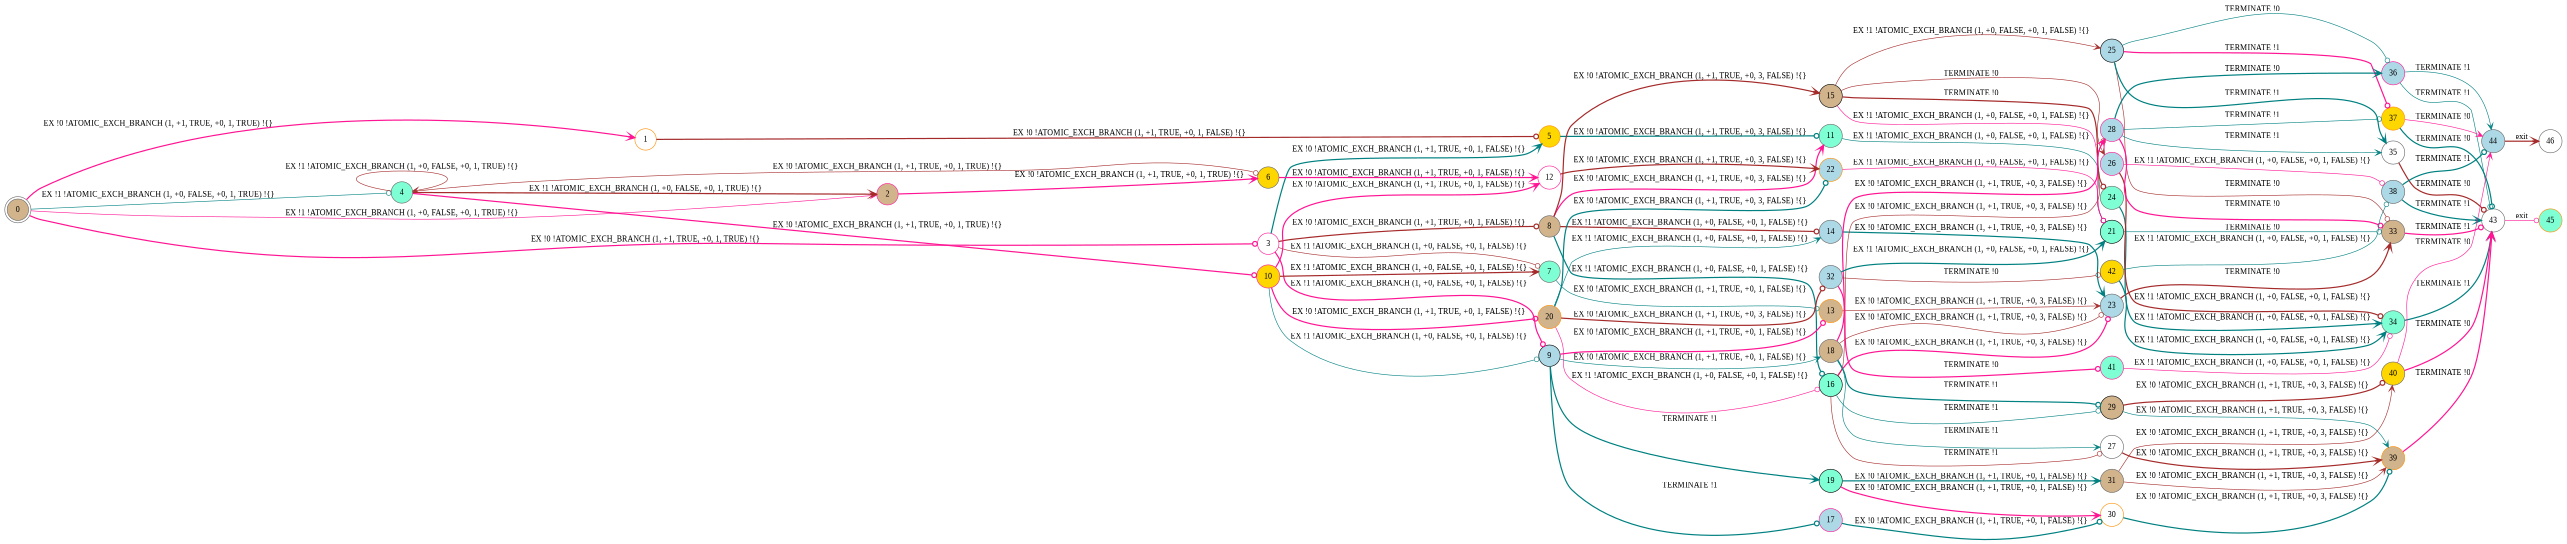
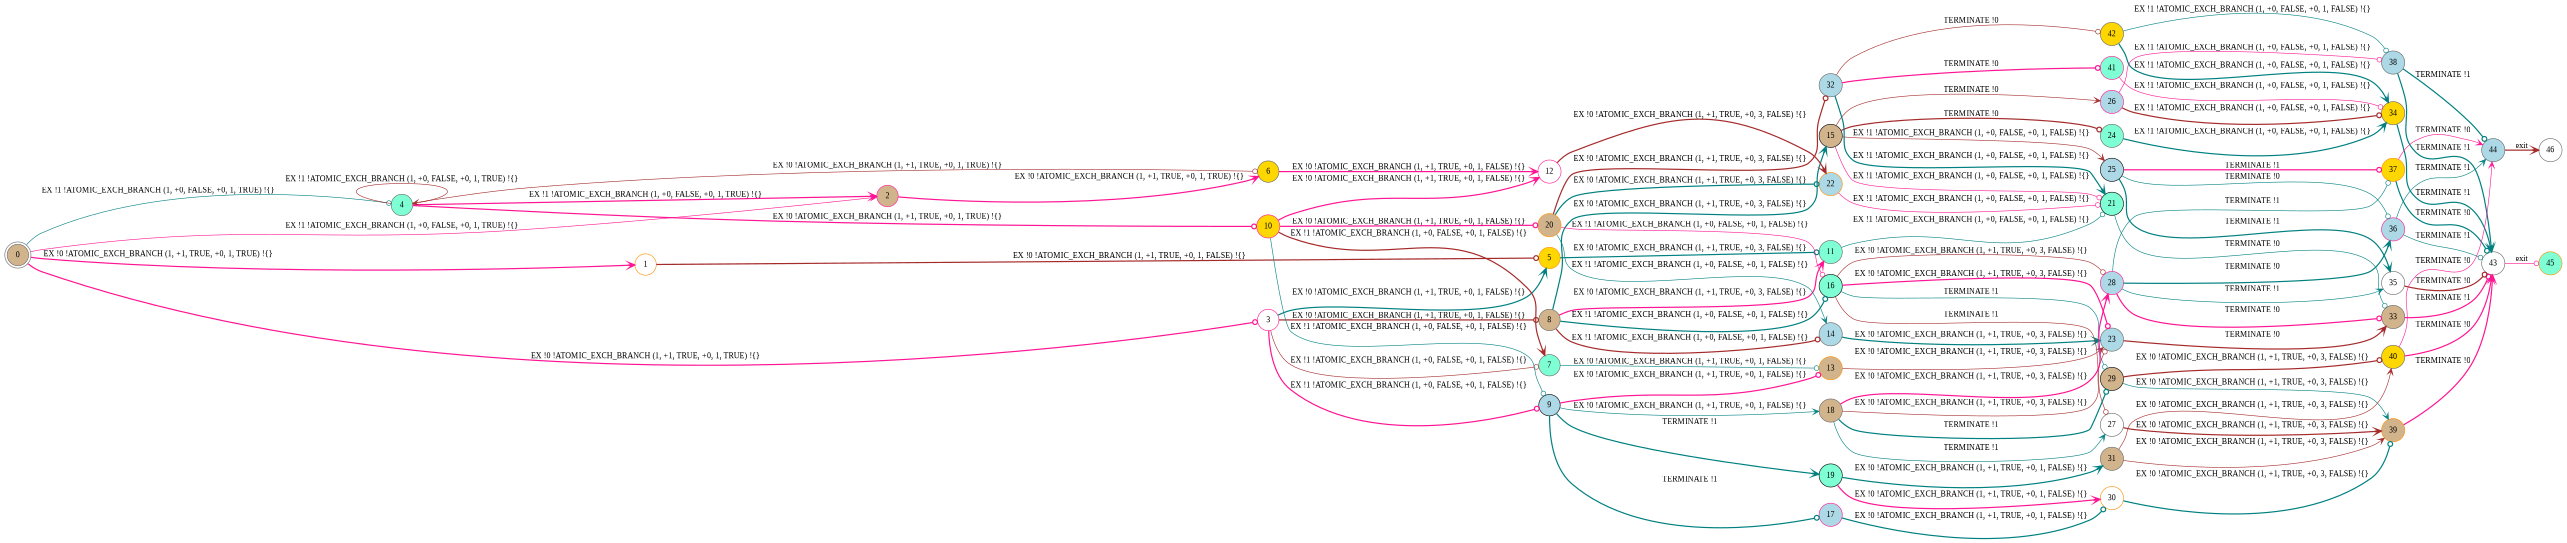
edge "8" -> "15": color brown -> teal
edge "4" -> "2": color brown -> deeppink
edge "25" -> "33": removed, label "TERMINATE !0"
node "34": fillcolor aquamarine -> gold
